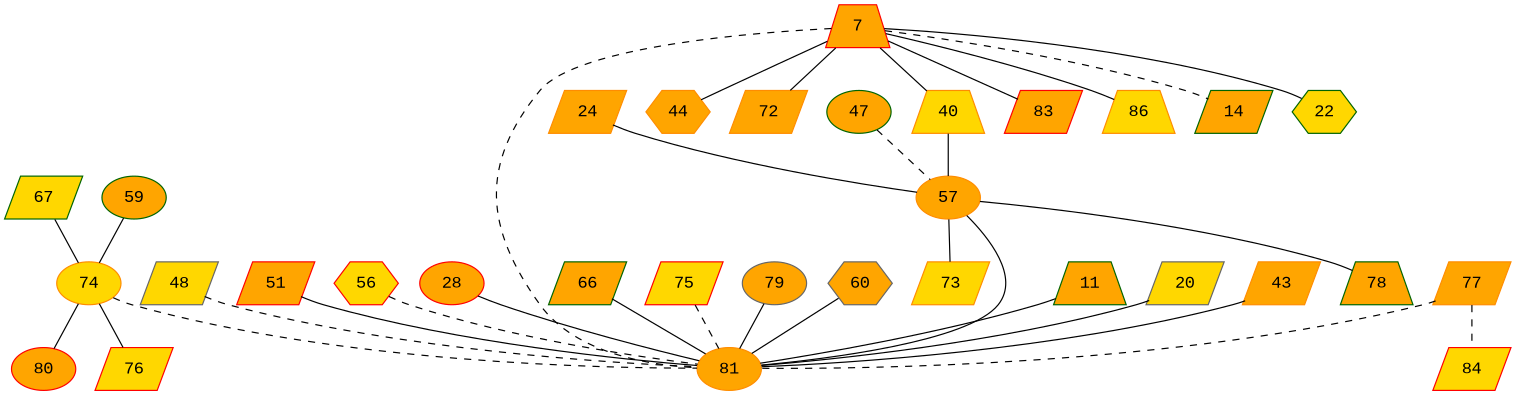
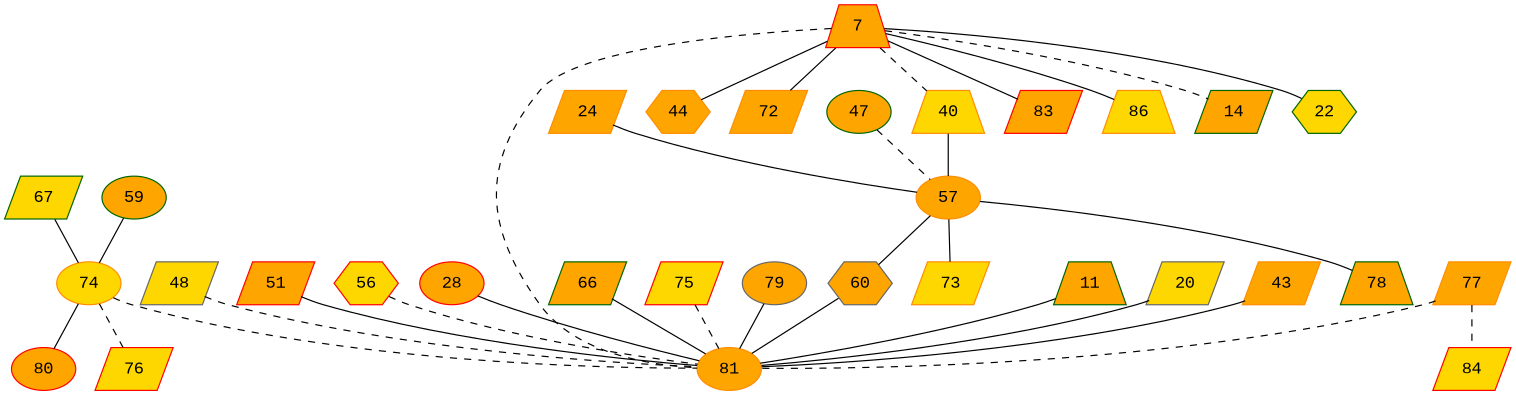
edge "7" -- "40": style solid -> dashed
edge "57" -- "81": now "57" -- "60"
edge "74" -- "76": style solid -> dashed
